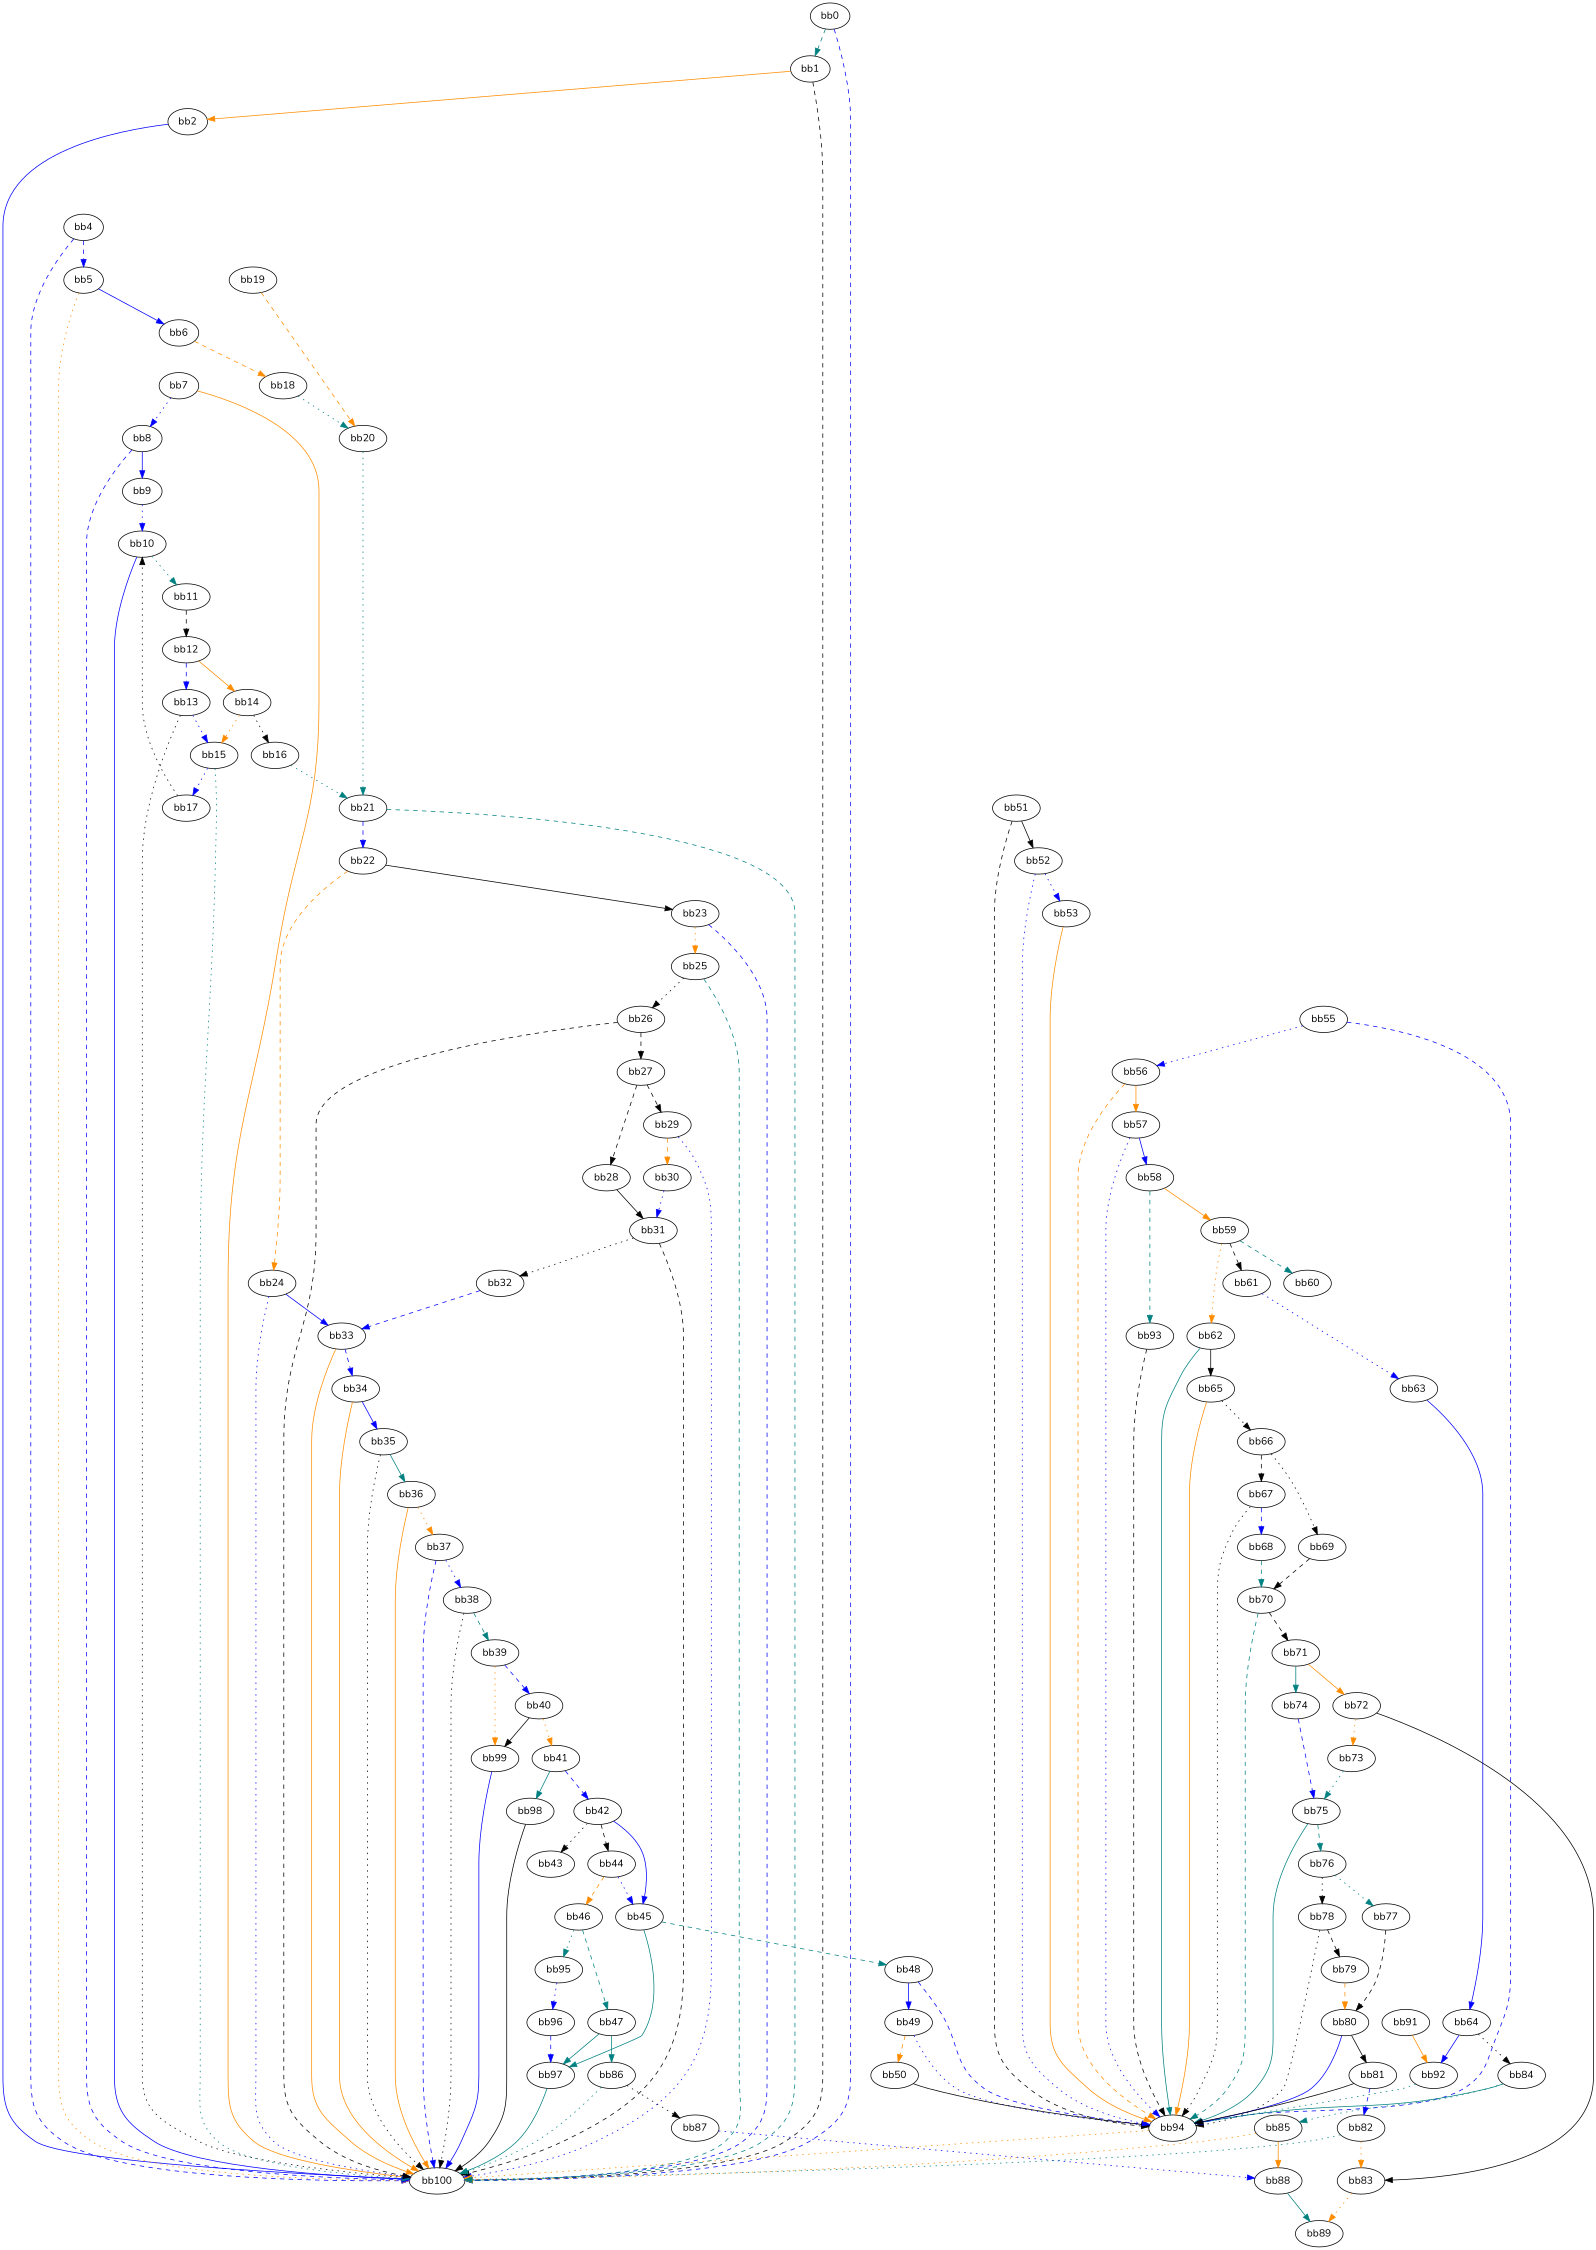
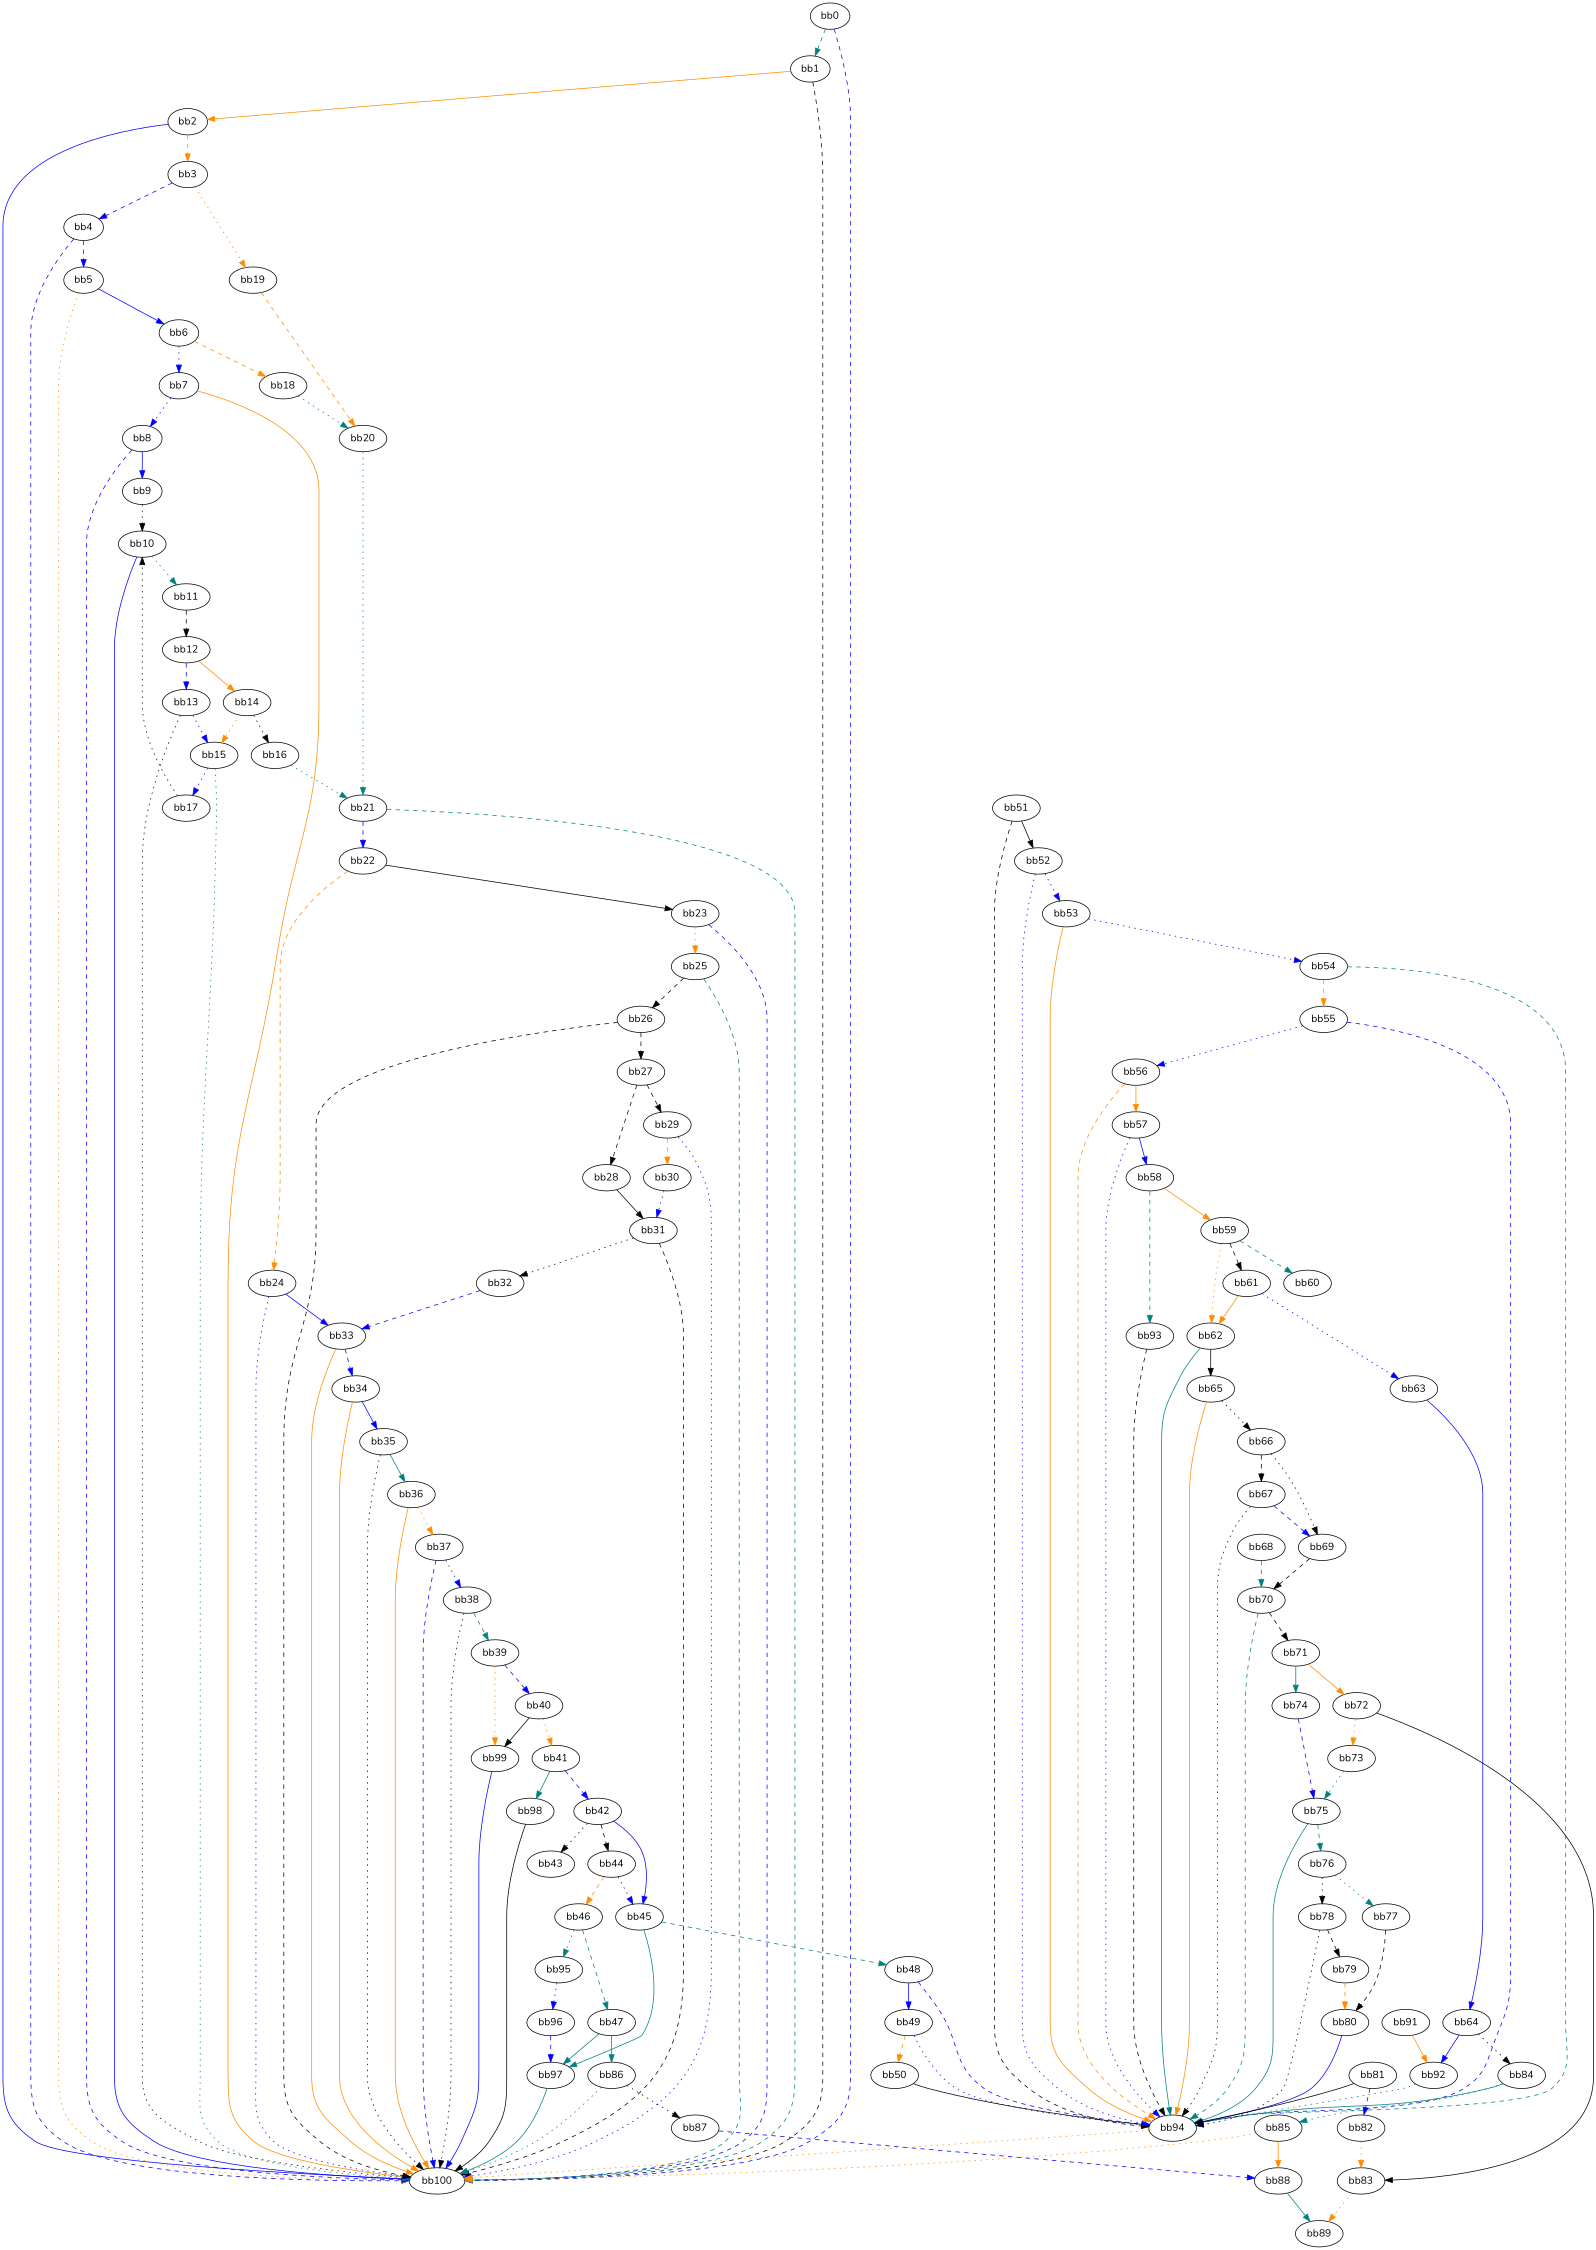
node "bb3": added
edge "bb6" -> "bb7": added
edge "bb9" -> "bb10": color blue -> black
node "bb54": added
edge "bb25" -> "bb26": style dotted -> dashed
edge "bb61" -> "bb62": added
edge "bb67" -> "bb68": now "bb67" -> "bb69"
edge "bb80" -> "bb81": removed
edge "bb87" -> "bb88": style dotted -> dashed
edge "bb82" -> "bb100": removed
